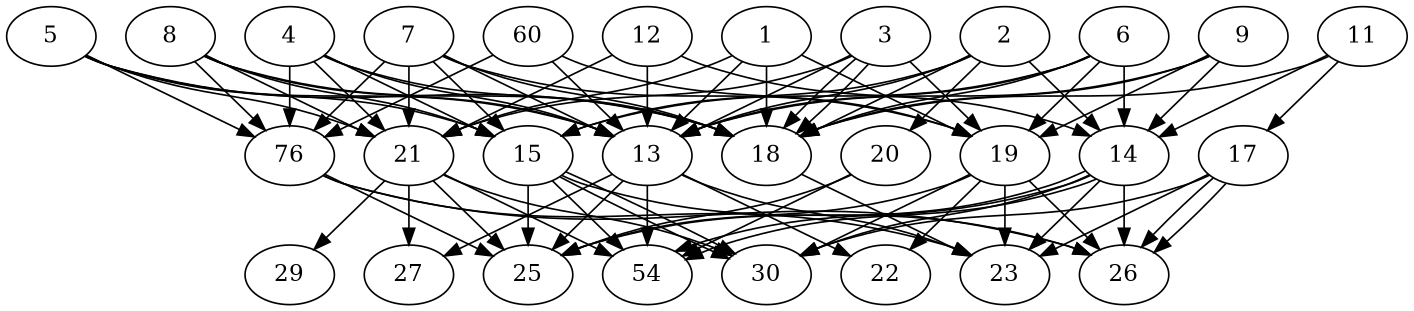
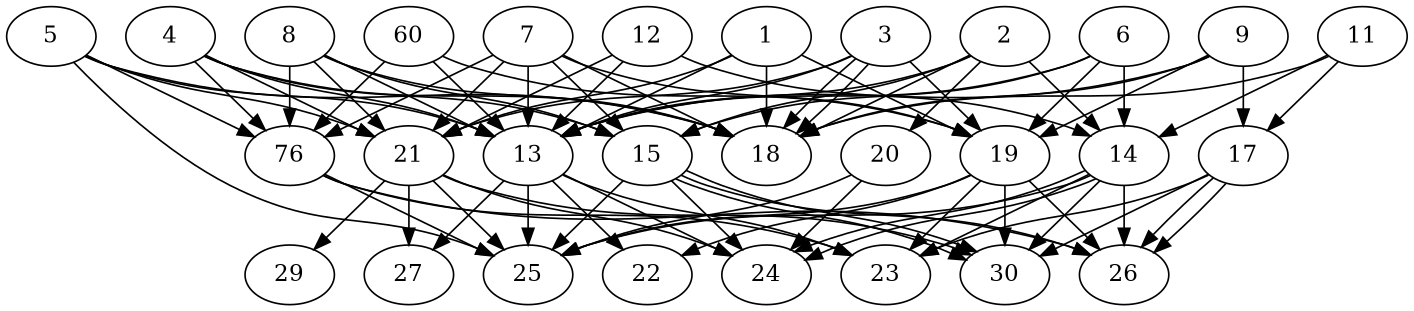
edge "5" -> "15": now "5" -> "25"
edge "6" -> "18": removed
edge "9" -> "14": now "9" -> "17"
edge "18" -> "23": removed
node "54": label "54" -> "24"
